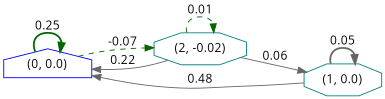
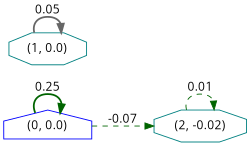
edge "(2, -0.02)" -> "(1, 0.0)": removed, label "0.06"
edge "(2, -0.02)" -> "(0, 0.0)": removed, label "0.22"
edge "(1, 0.0)" -> "(0, 0.0)": removed, label "0.48"
